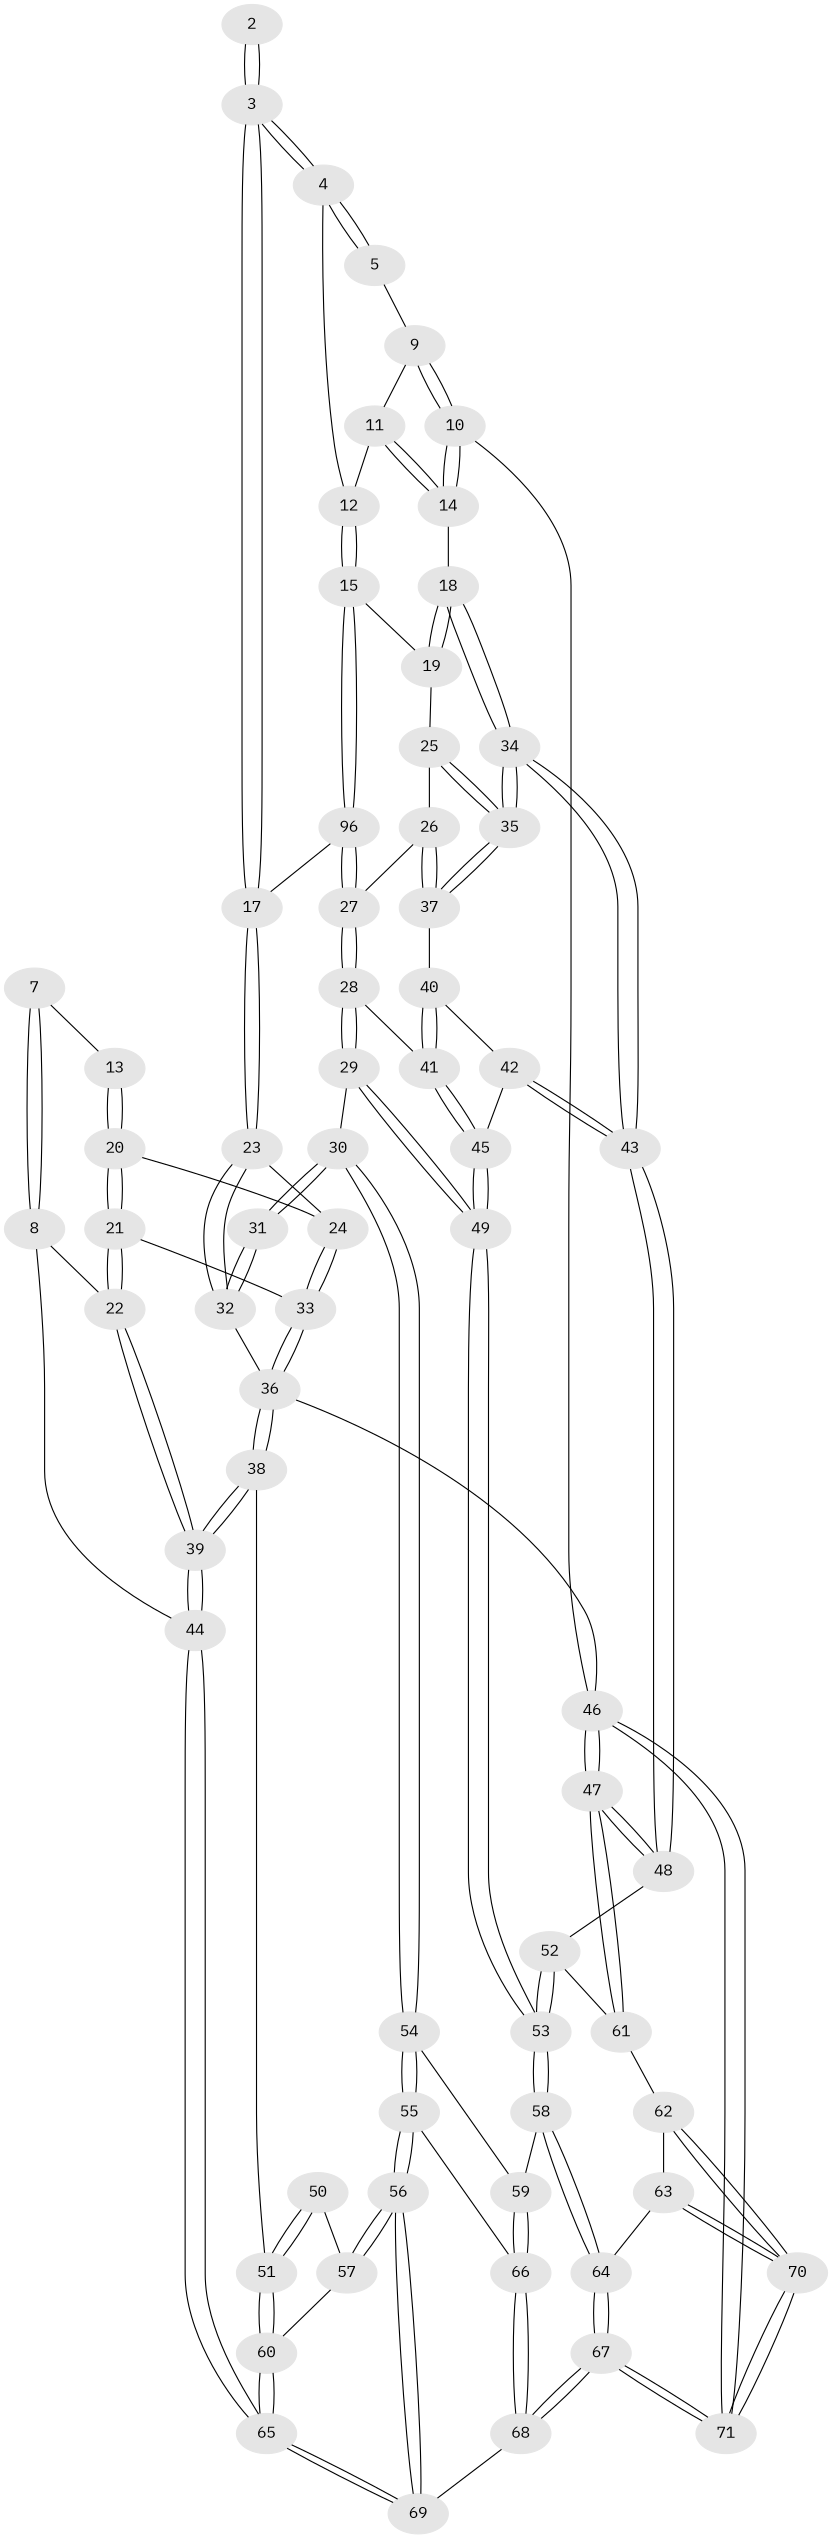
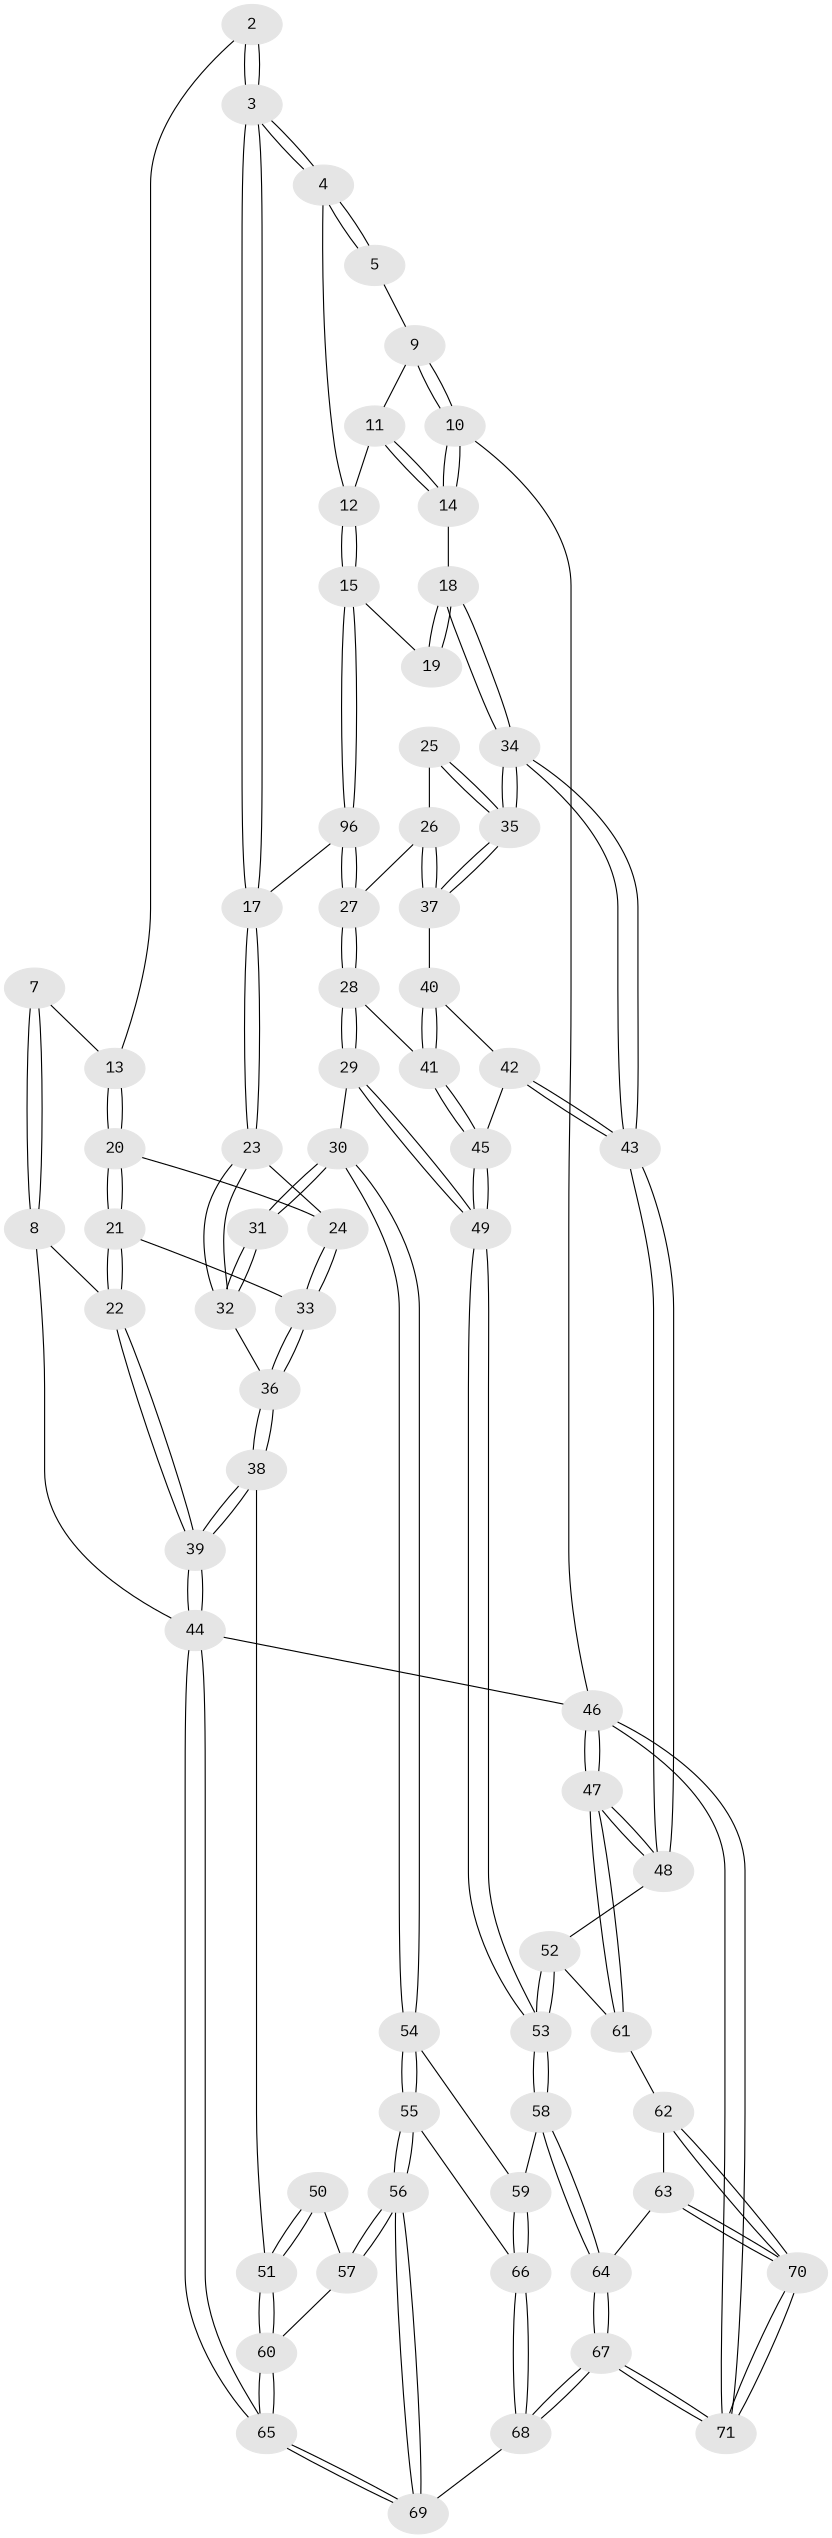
edge "2" -- "13": added
edge "19" -- "25": removed
edge "36" -- "46": now "44" -- "46"
